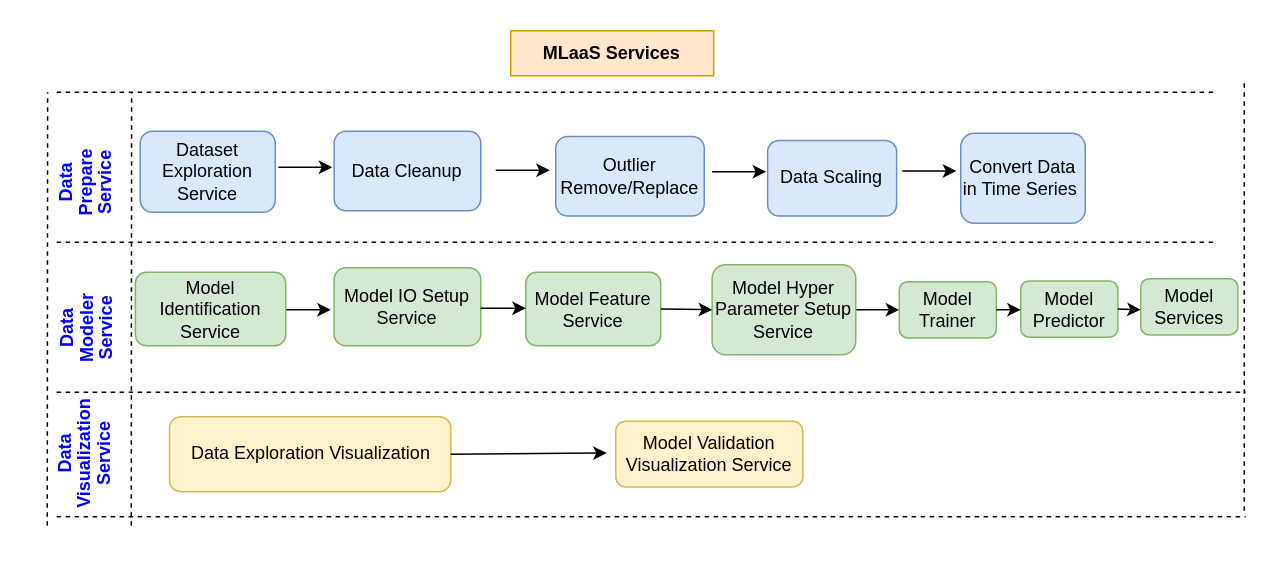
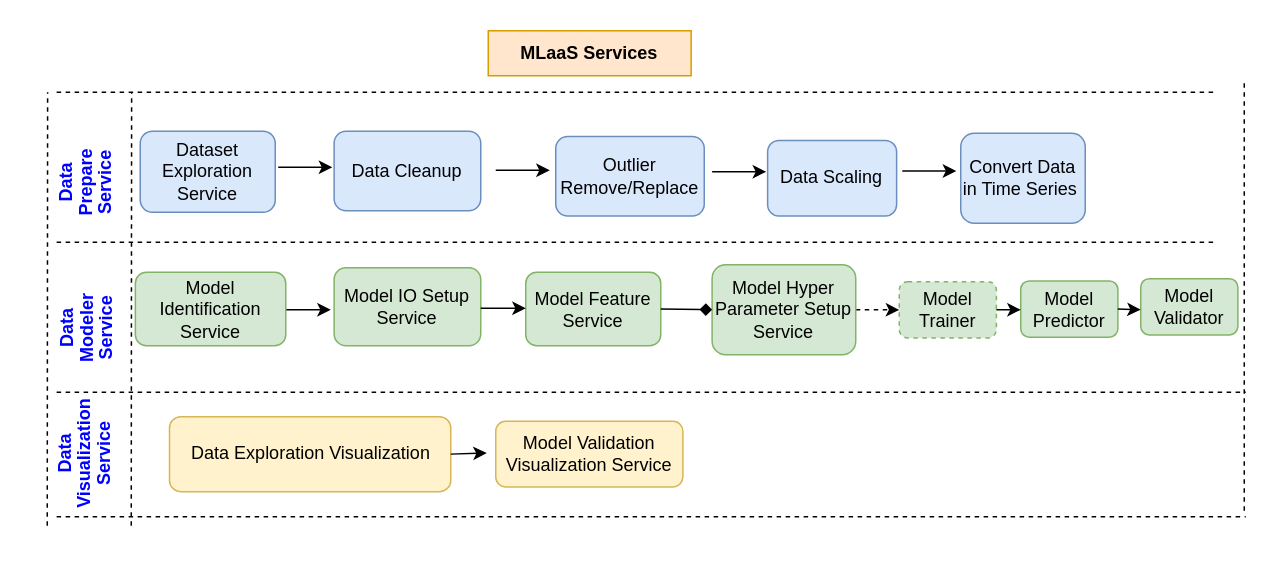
node "MLaaS Services": moved (612, 53) -> (590, 53)
node "Model Services": label "Model Services" -> "Model Validator"
edge "Model Feature Service" -> "Model Hyper Parameter Setup Service": arrowhead classic -> diamond
edge "Model Hyper Parameter Setup Service" -> "Model Trainer": style solid -> dashed
node "Model Trainer": style solid -> dashed
node "Model Validation Visualization Service": moved (709, 454) -> (589, 454)
